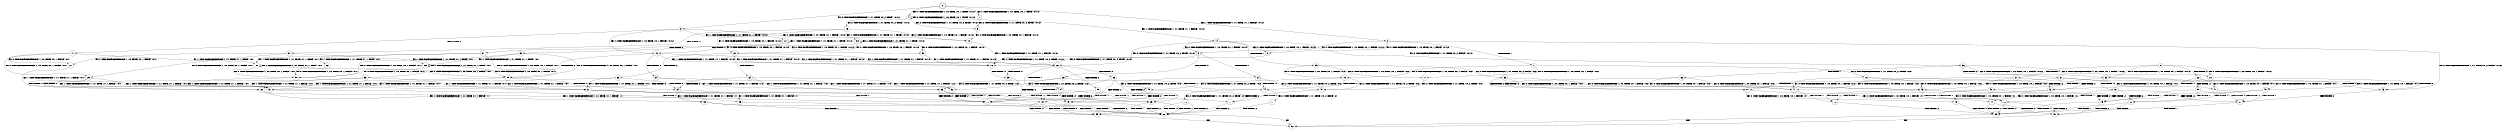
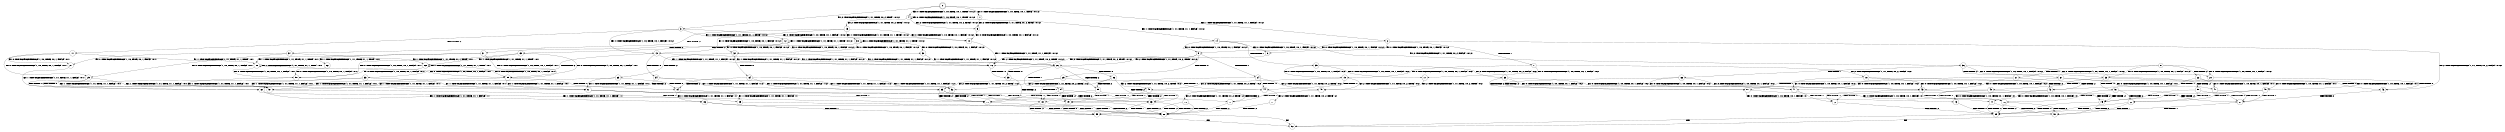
edge "14" -> "26": now "9" -> "26"
edge "56" -> "70": now "56" -> "55"
